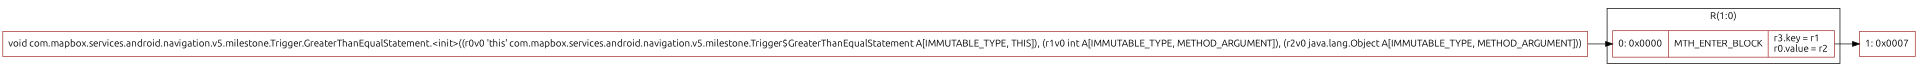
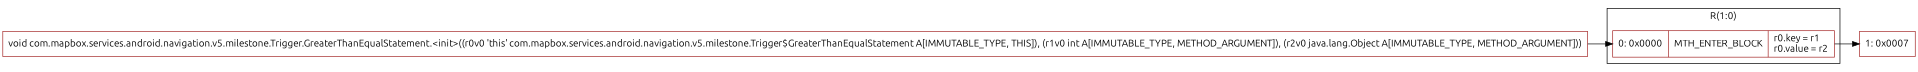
node "0: 0x0000": text "r3.key = r1" -> "r0.key = r1"
